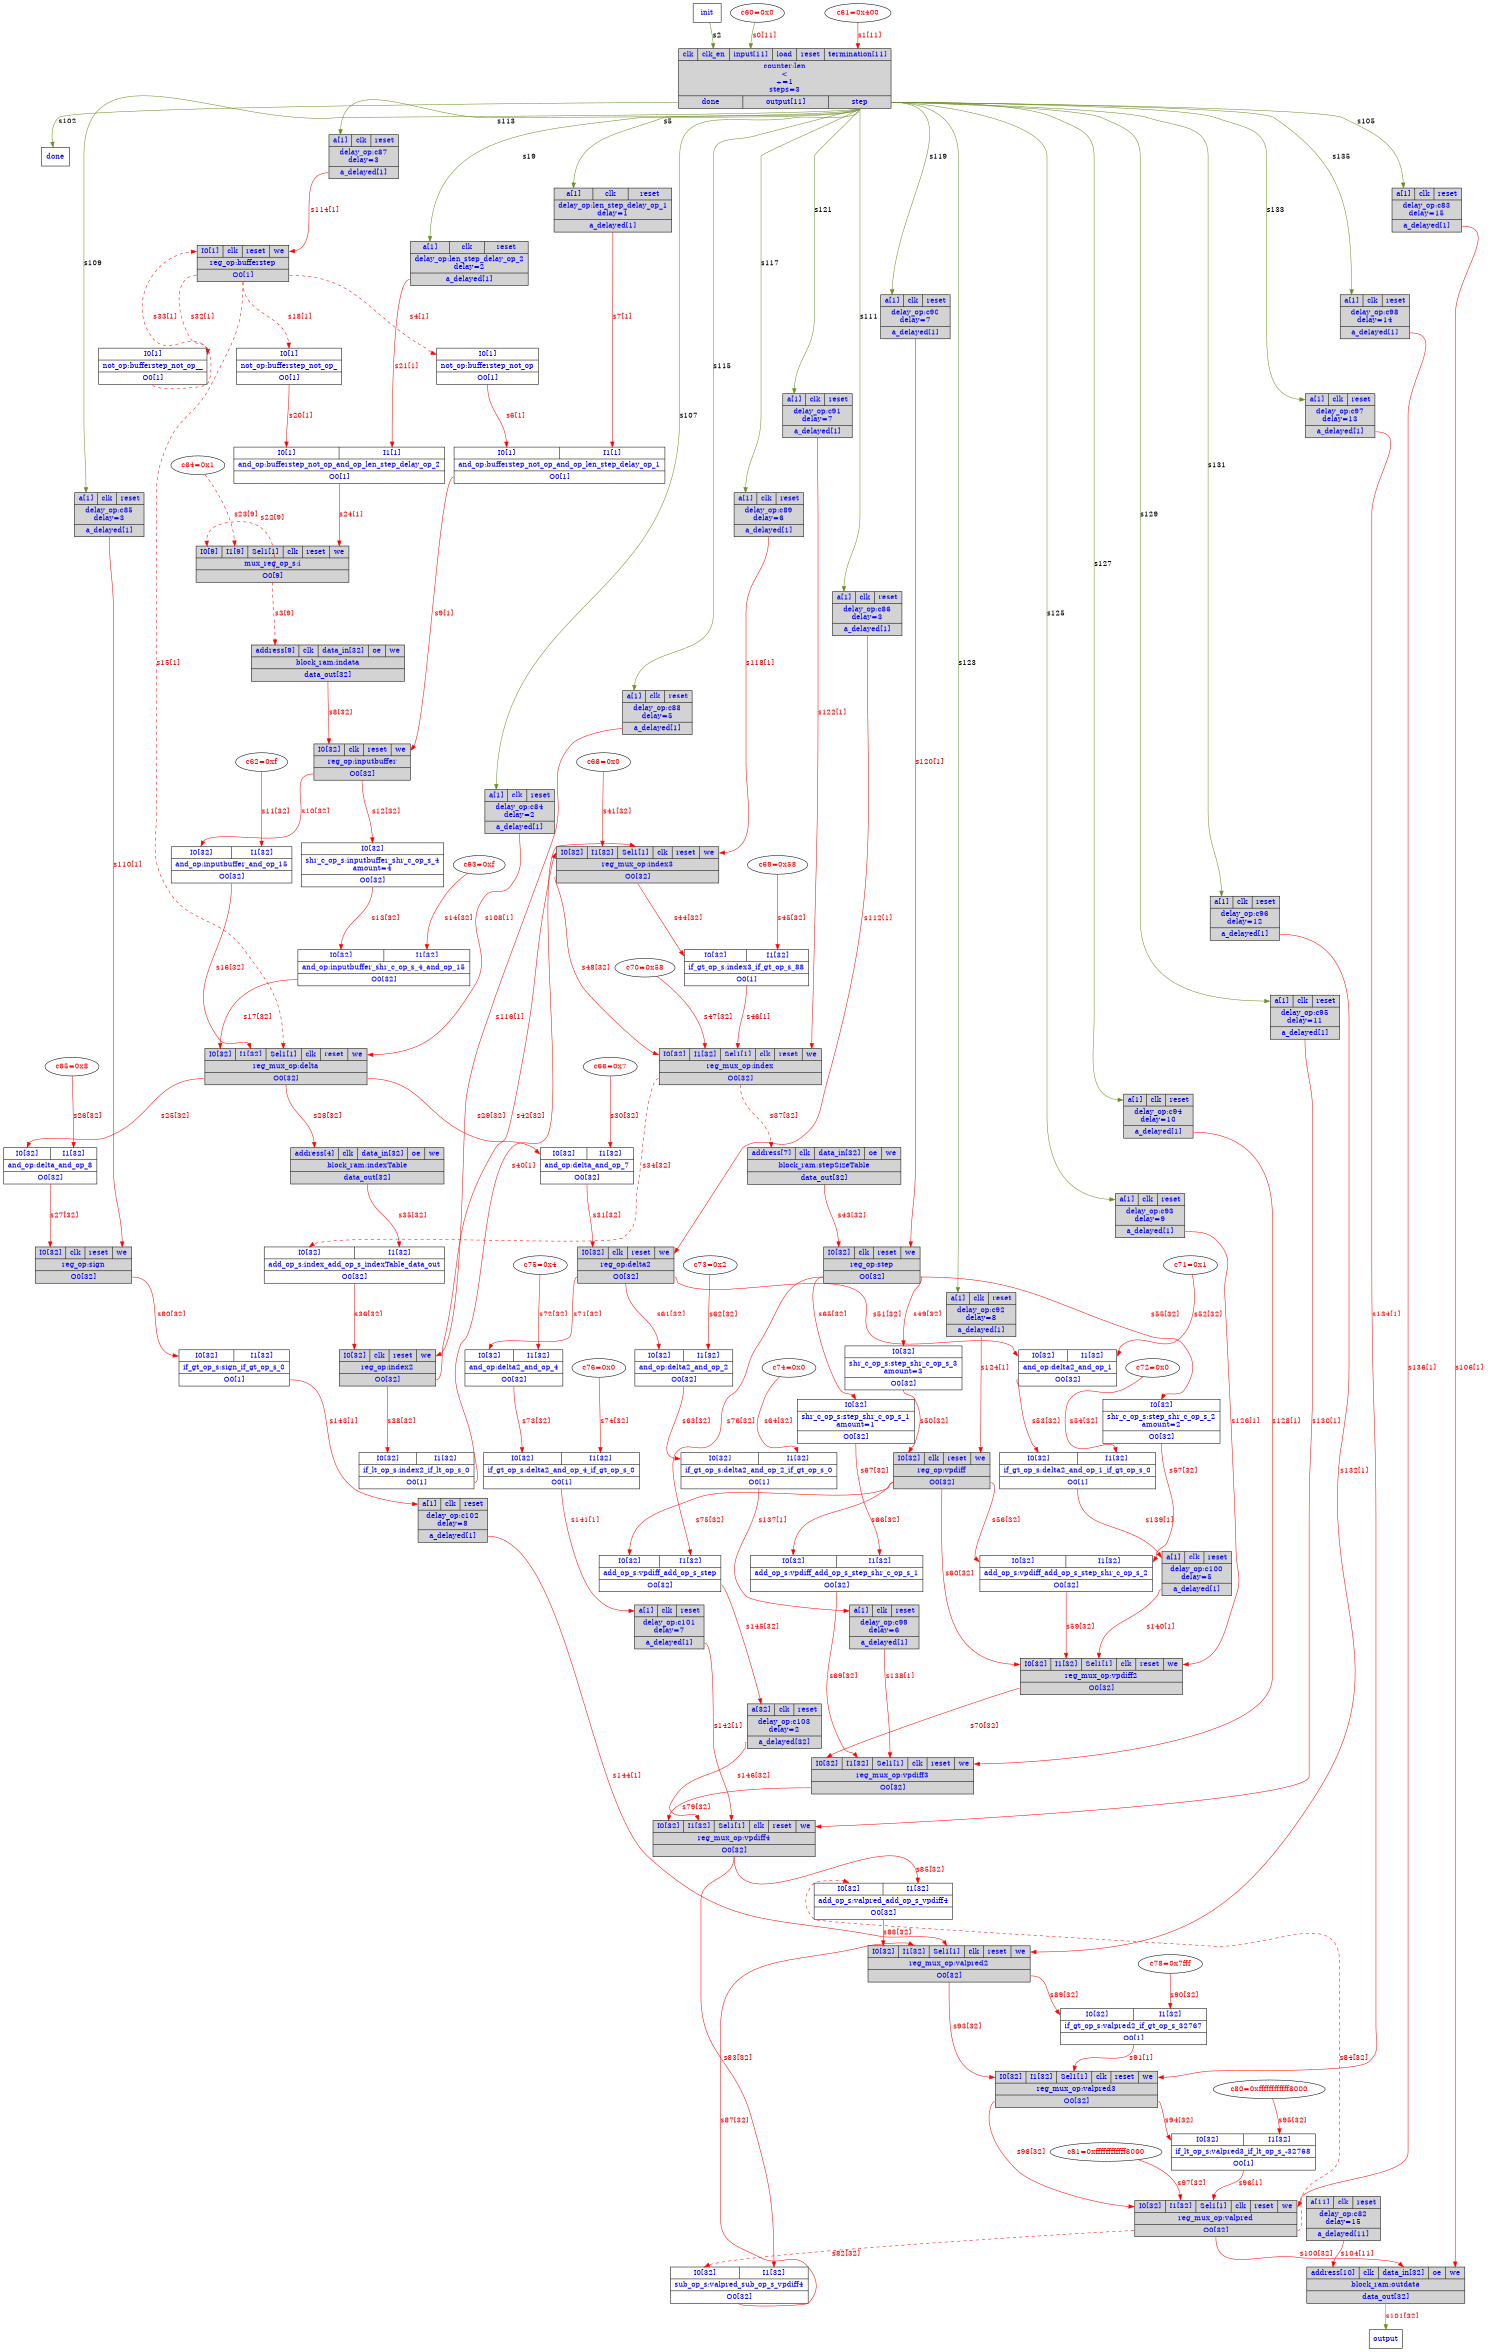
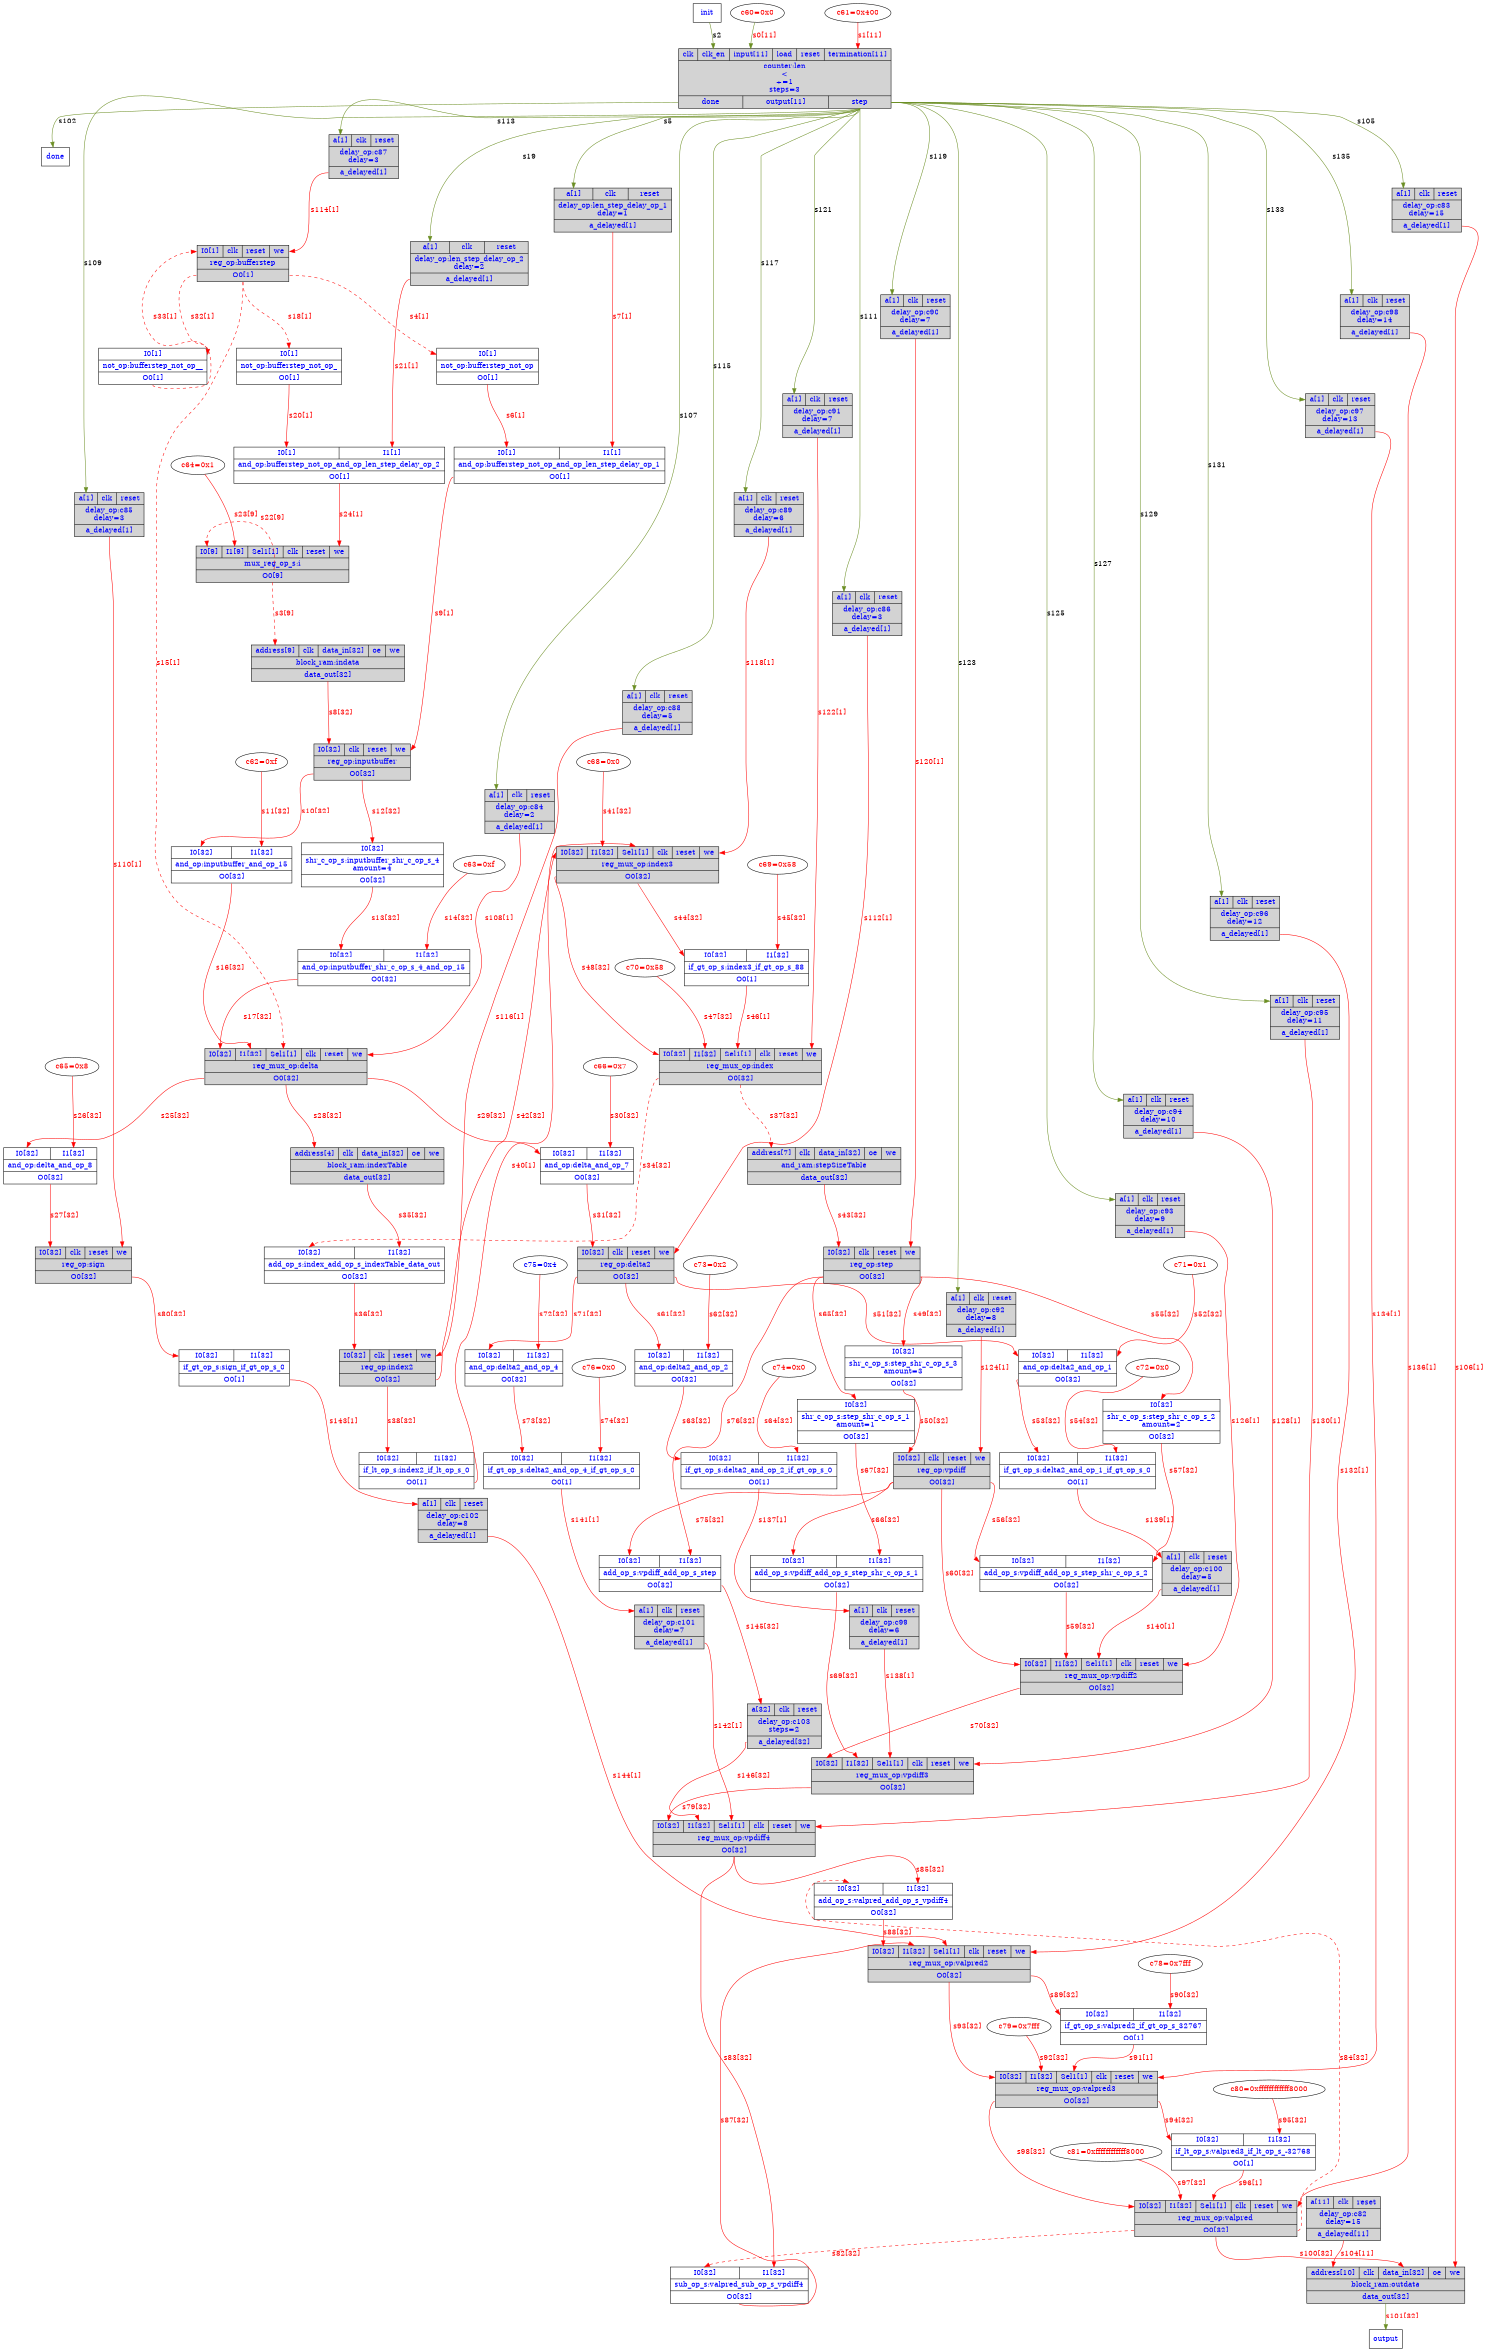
edge "c64=0x1" -> "I0[9]": style dashed -> solid
node "address[7]": text "block_ram:stepSizeTable" -> "and_ram:stepSizeTable"
node "c75=0x4": fontcolor red -> blue
node "a[32]": text "delay=2" -> "steps=2"
node "c79=0x7fff": added
